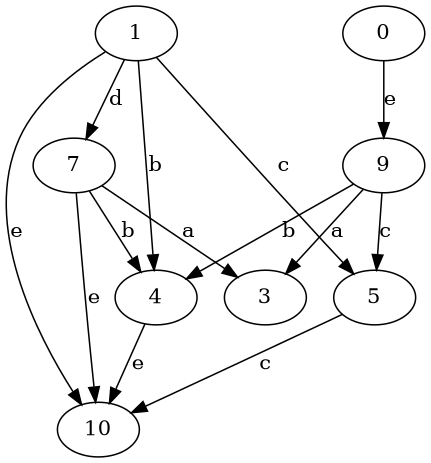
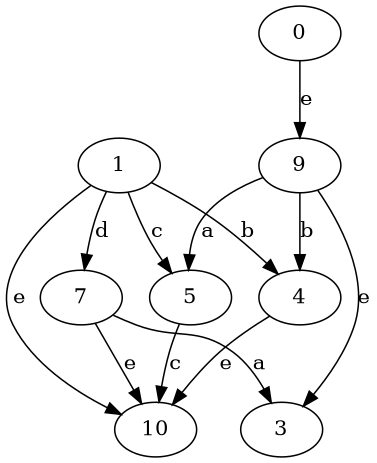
edge "7" -> "4": removed, label "b"
edge "9" -> "3": label "a" -> "e"
edge "9" -> "5": label "c" -> "a"
